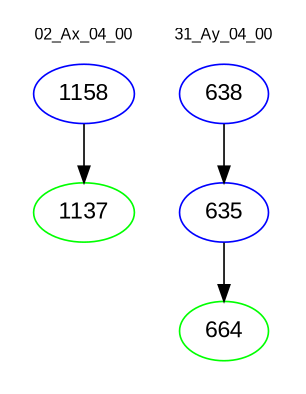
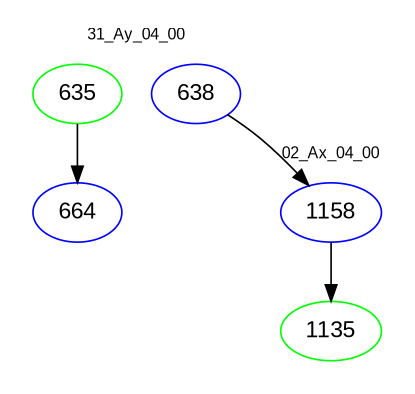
edge "638" -> "635": now "638" -> "1158"
node "1137": label "1137" -> "1135"
node "635": color blue -> green
node "664": color green -> blue
